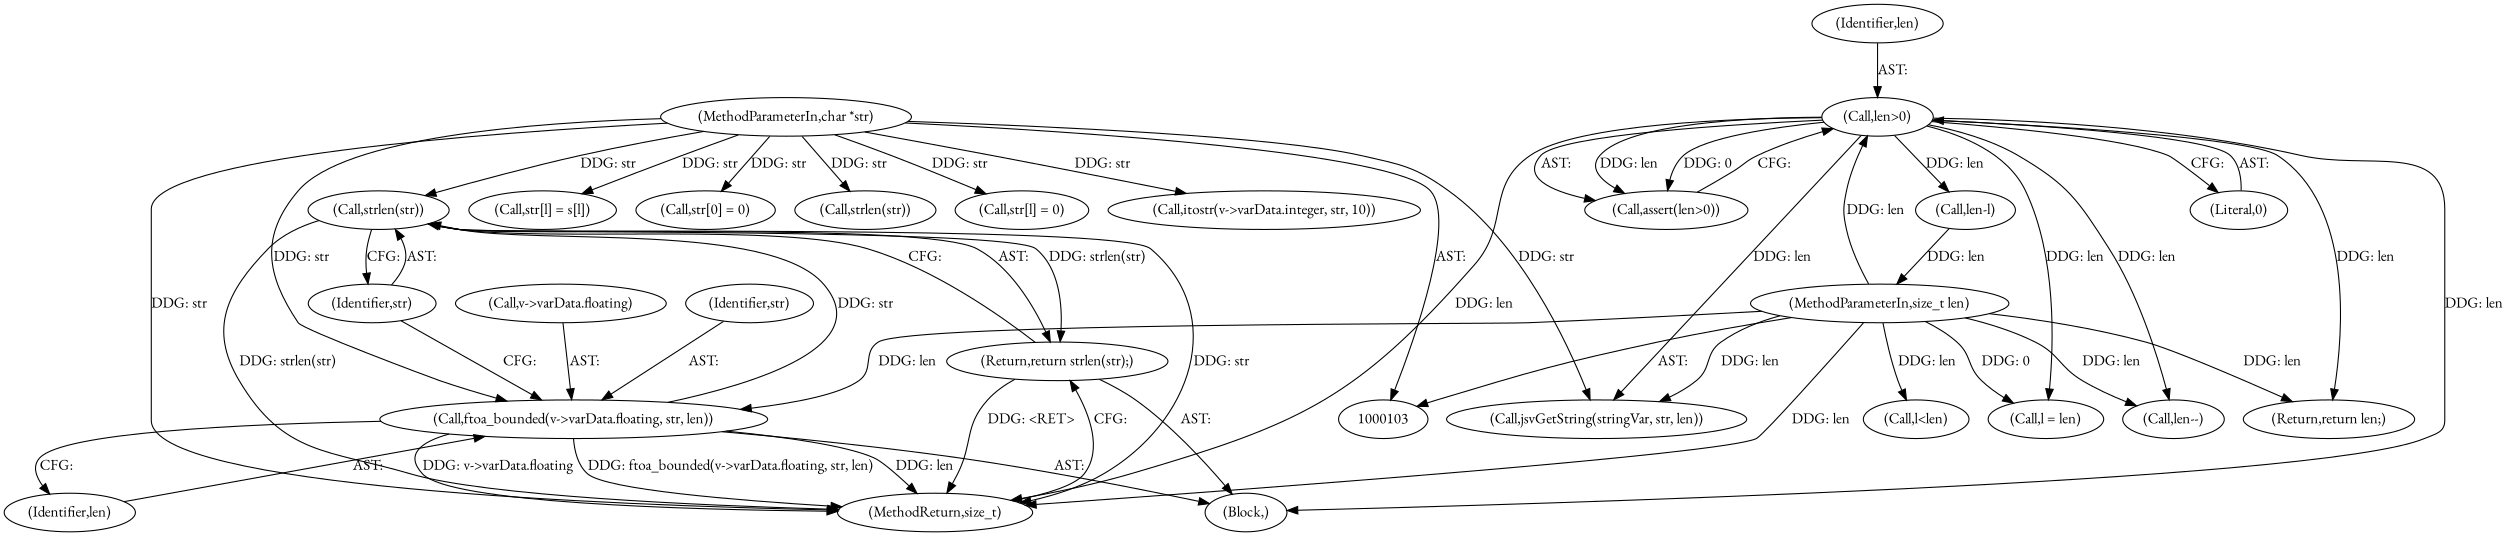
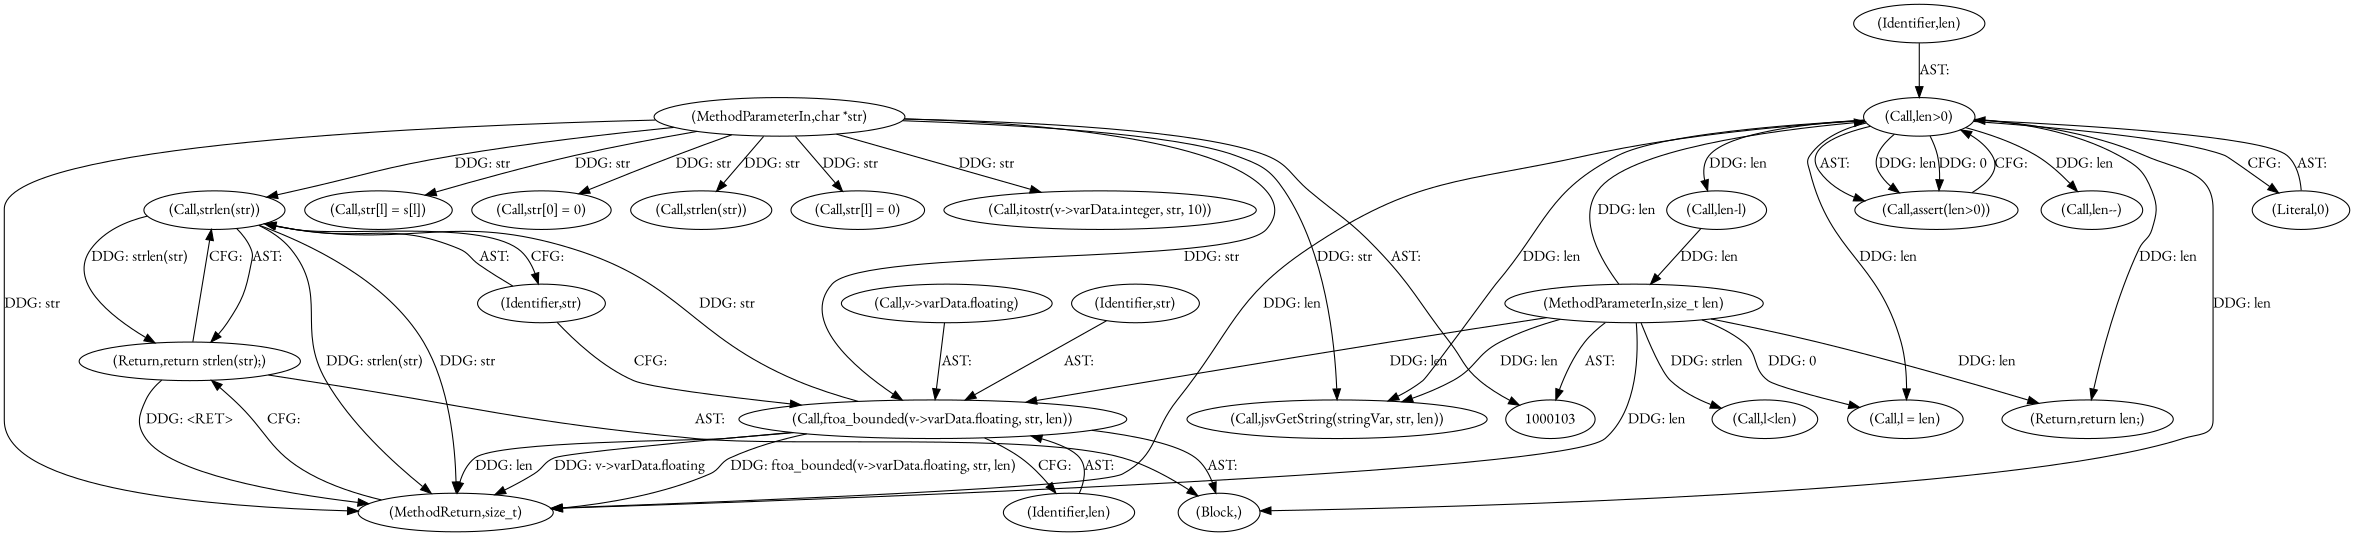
edge "(MethodParameterIn,size_t len)" -> "(Call,len--)": removed, label "DDG: len"
edge "(MethodParameterIn,size_t len)" -> "(Call,l<len)": label "DDG: len" -> "DDG: strlen"
